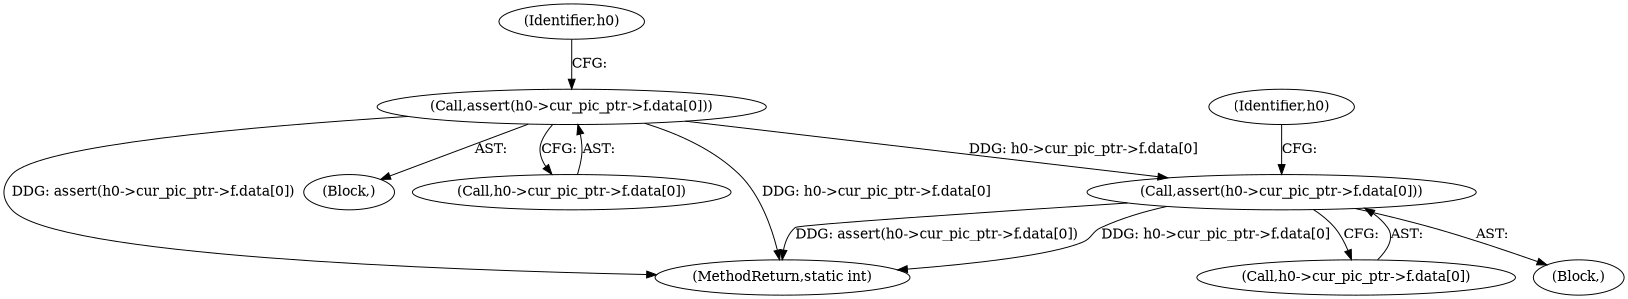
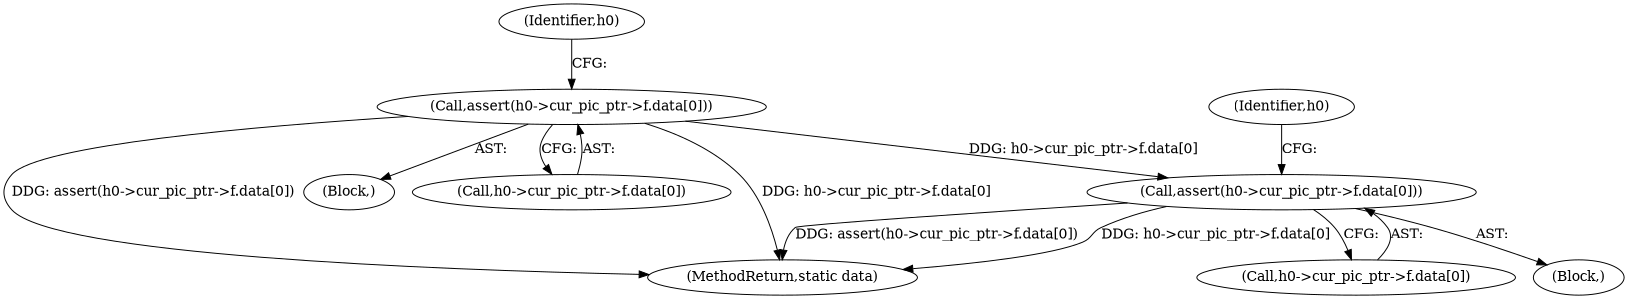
node "(MethodReturn,static int)": label "(MethodReturn,static int)" -> "(MethodReturn,static data)"
